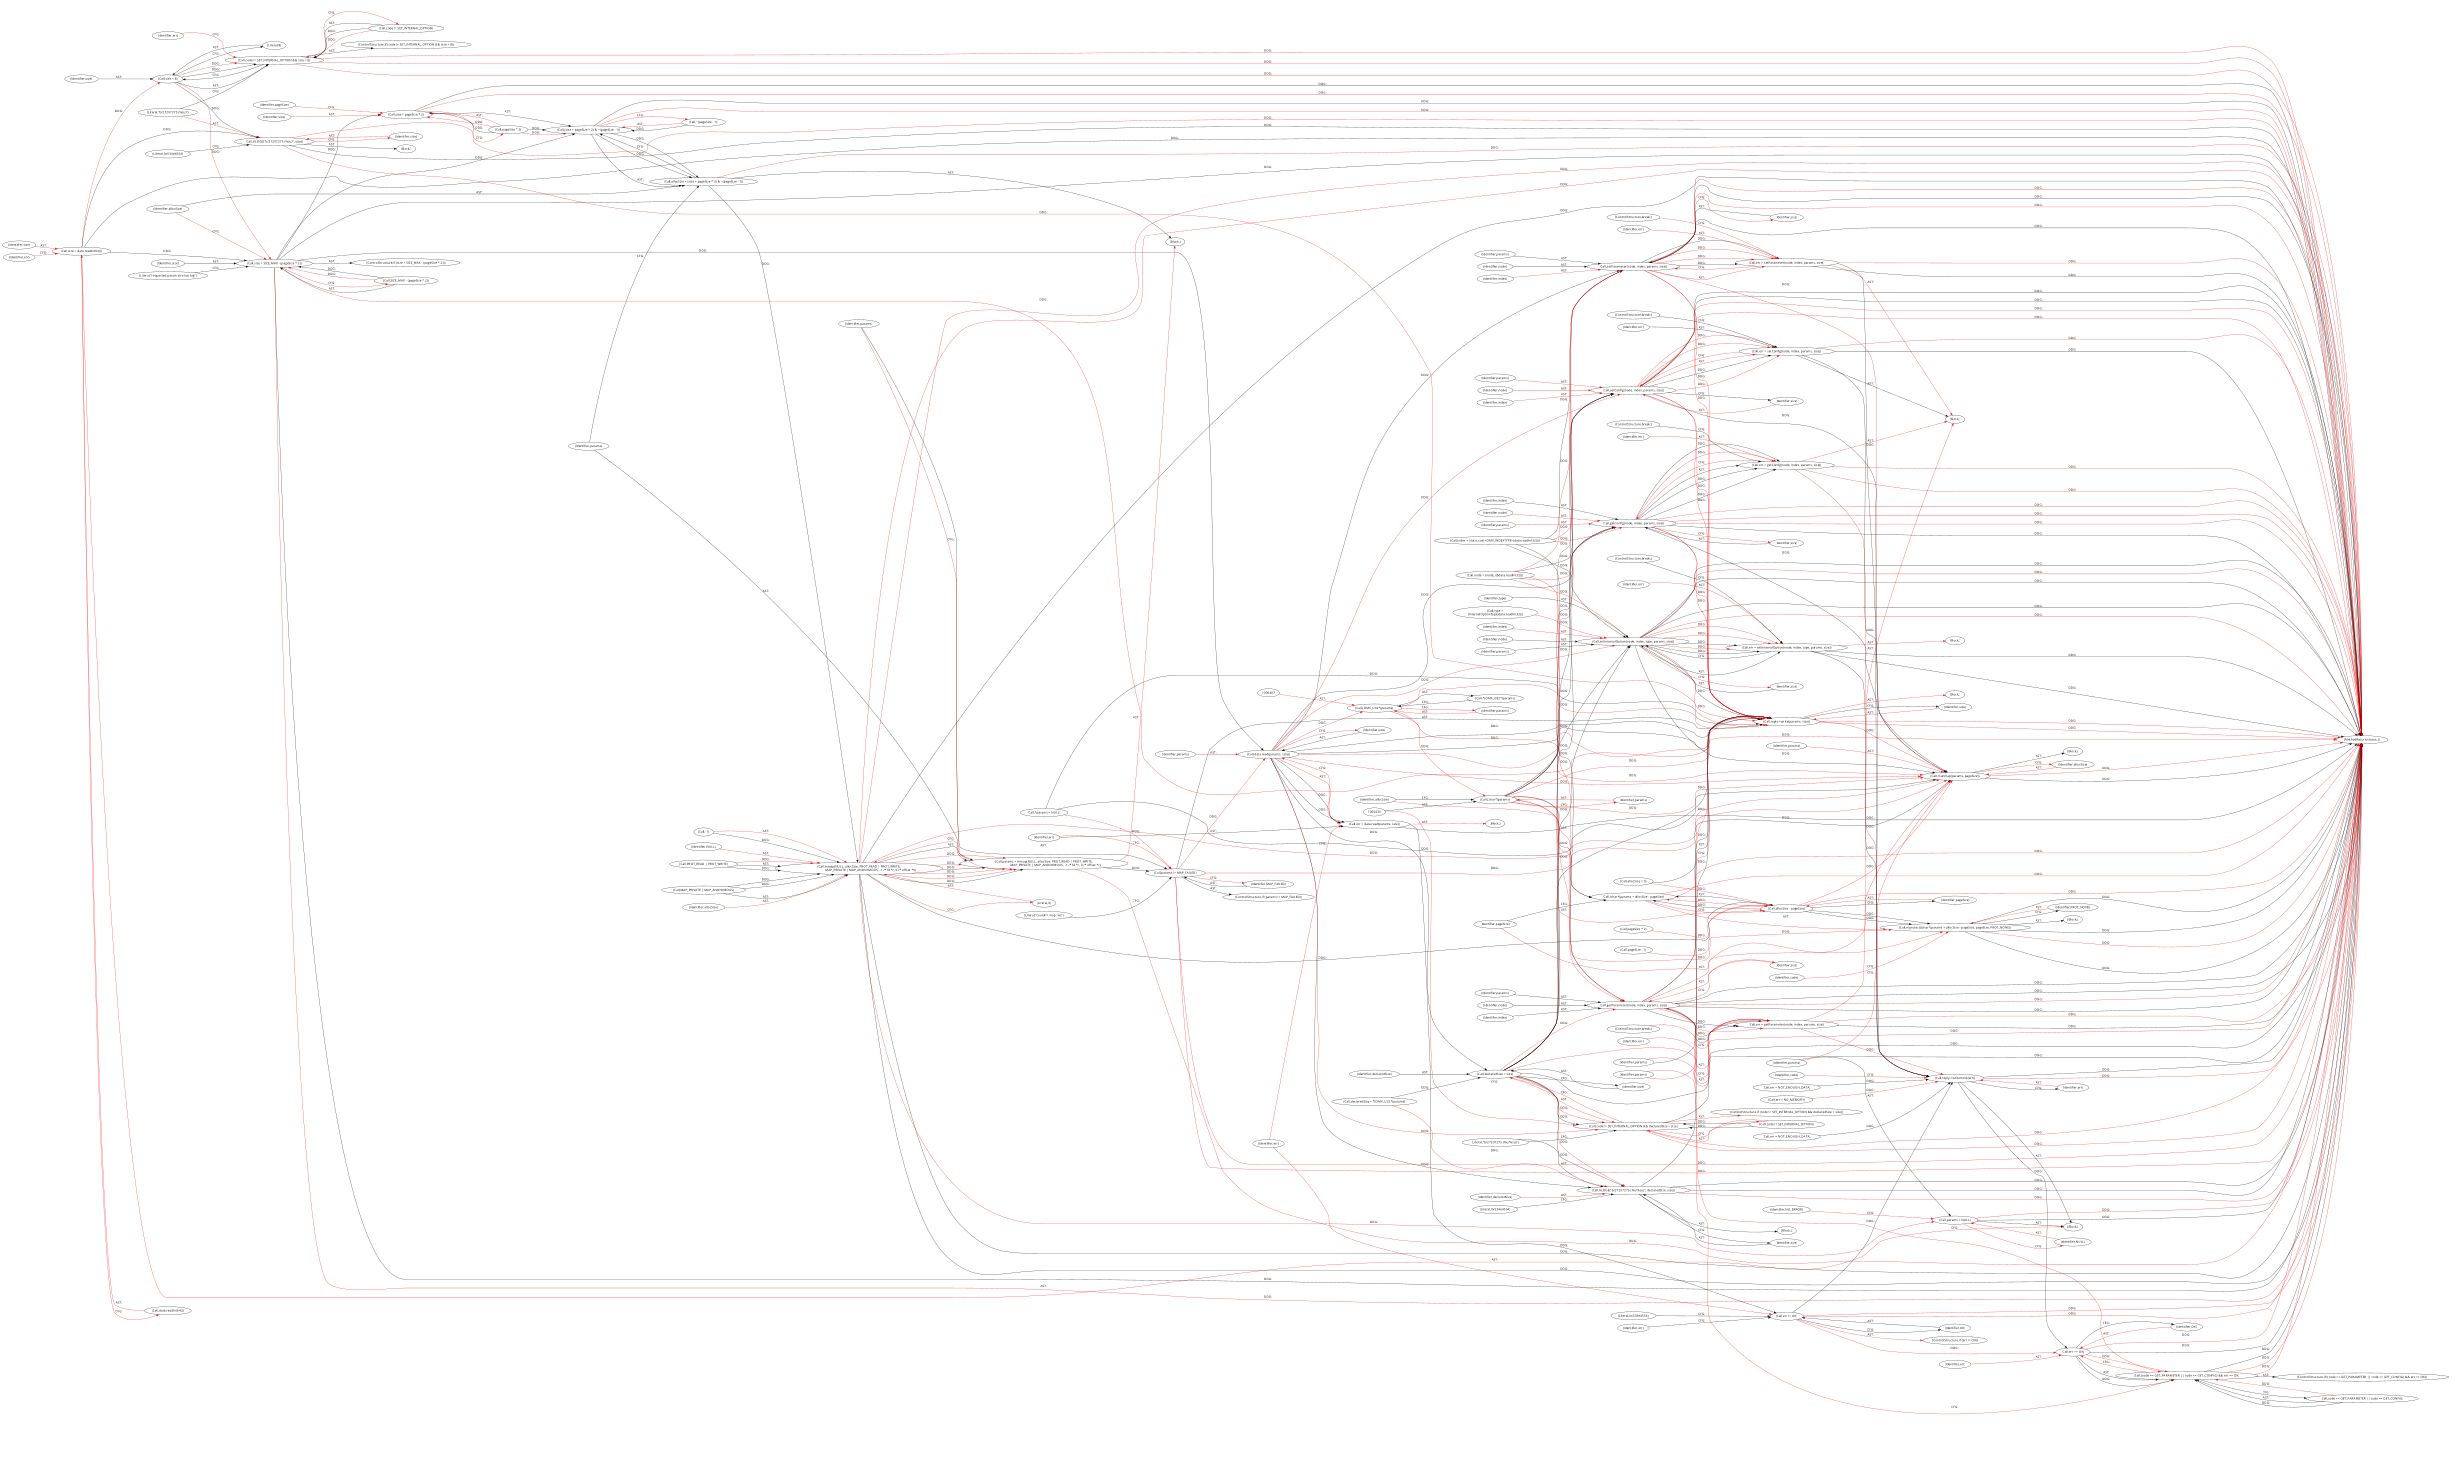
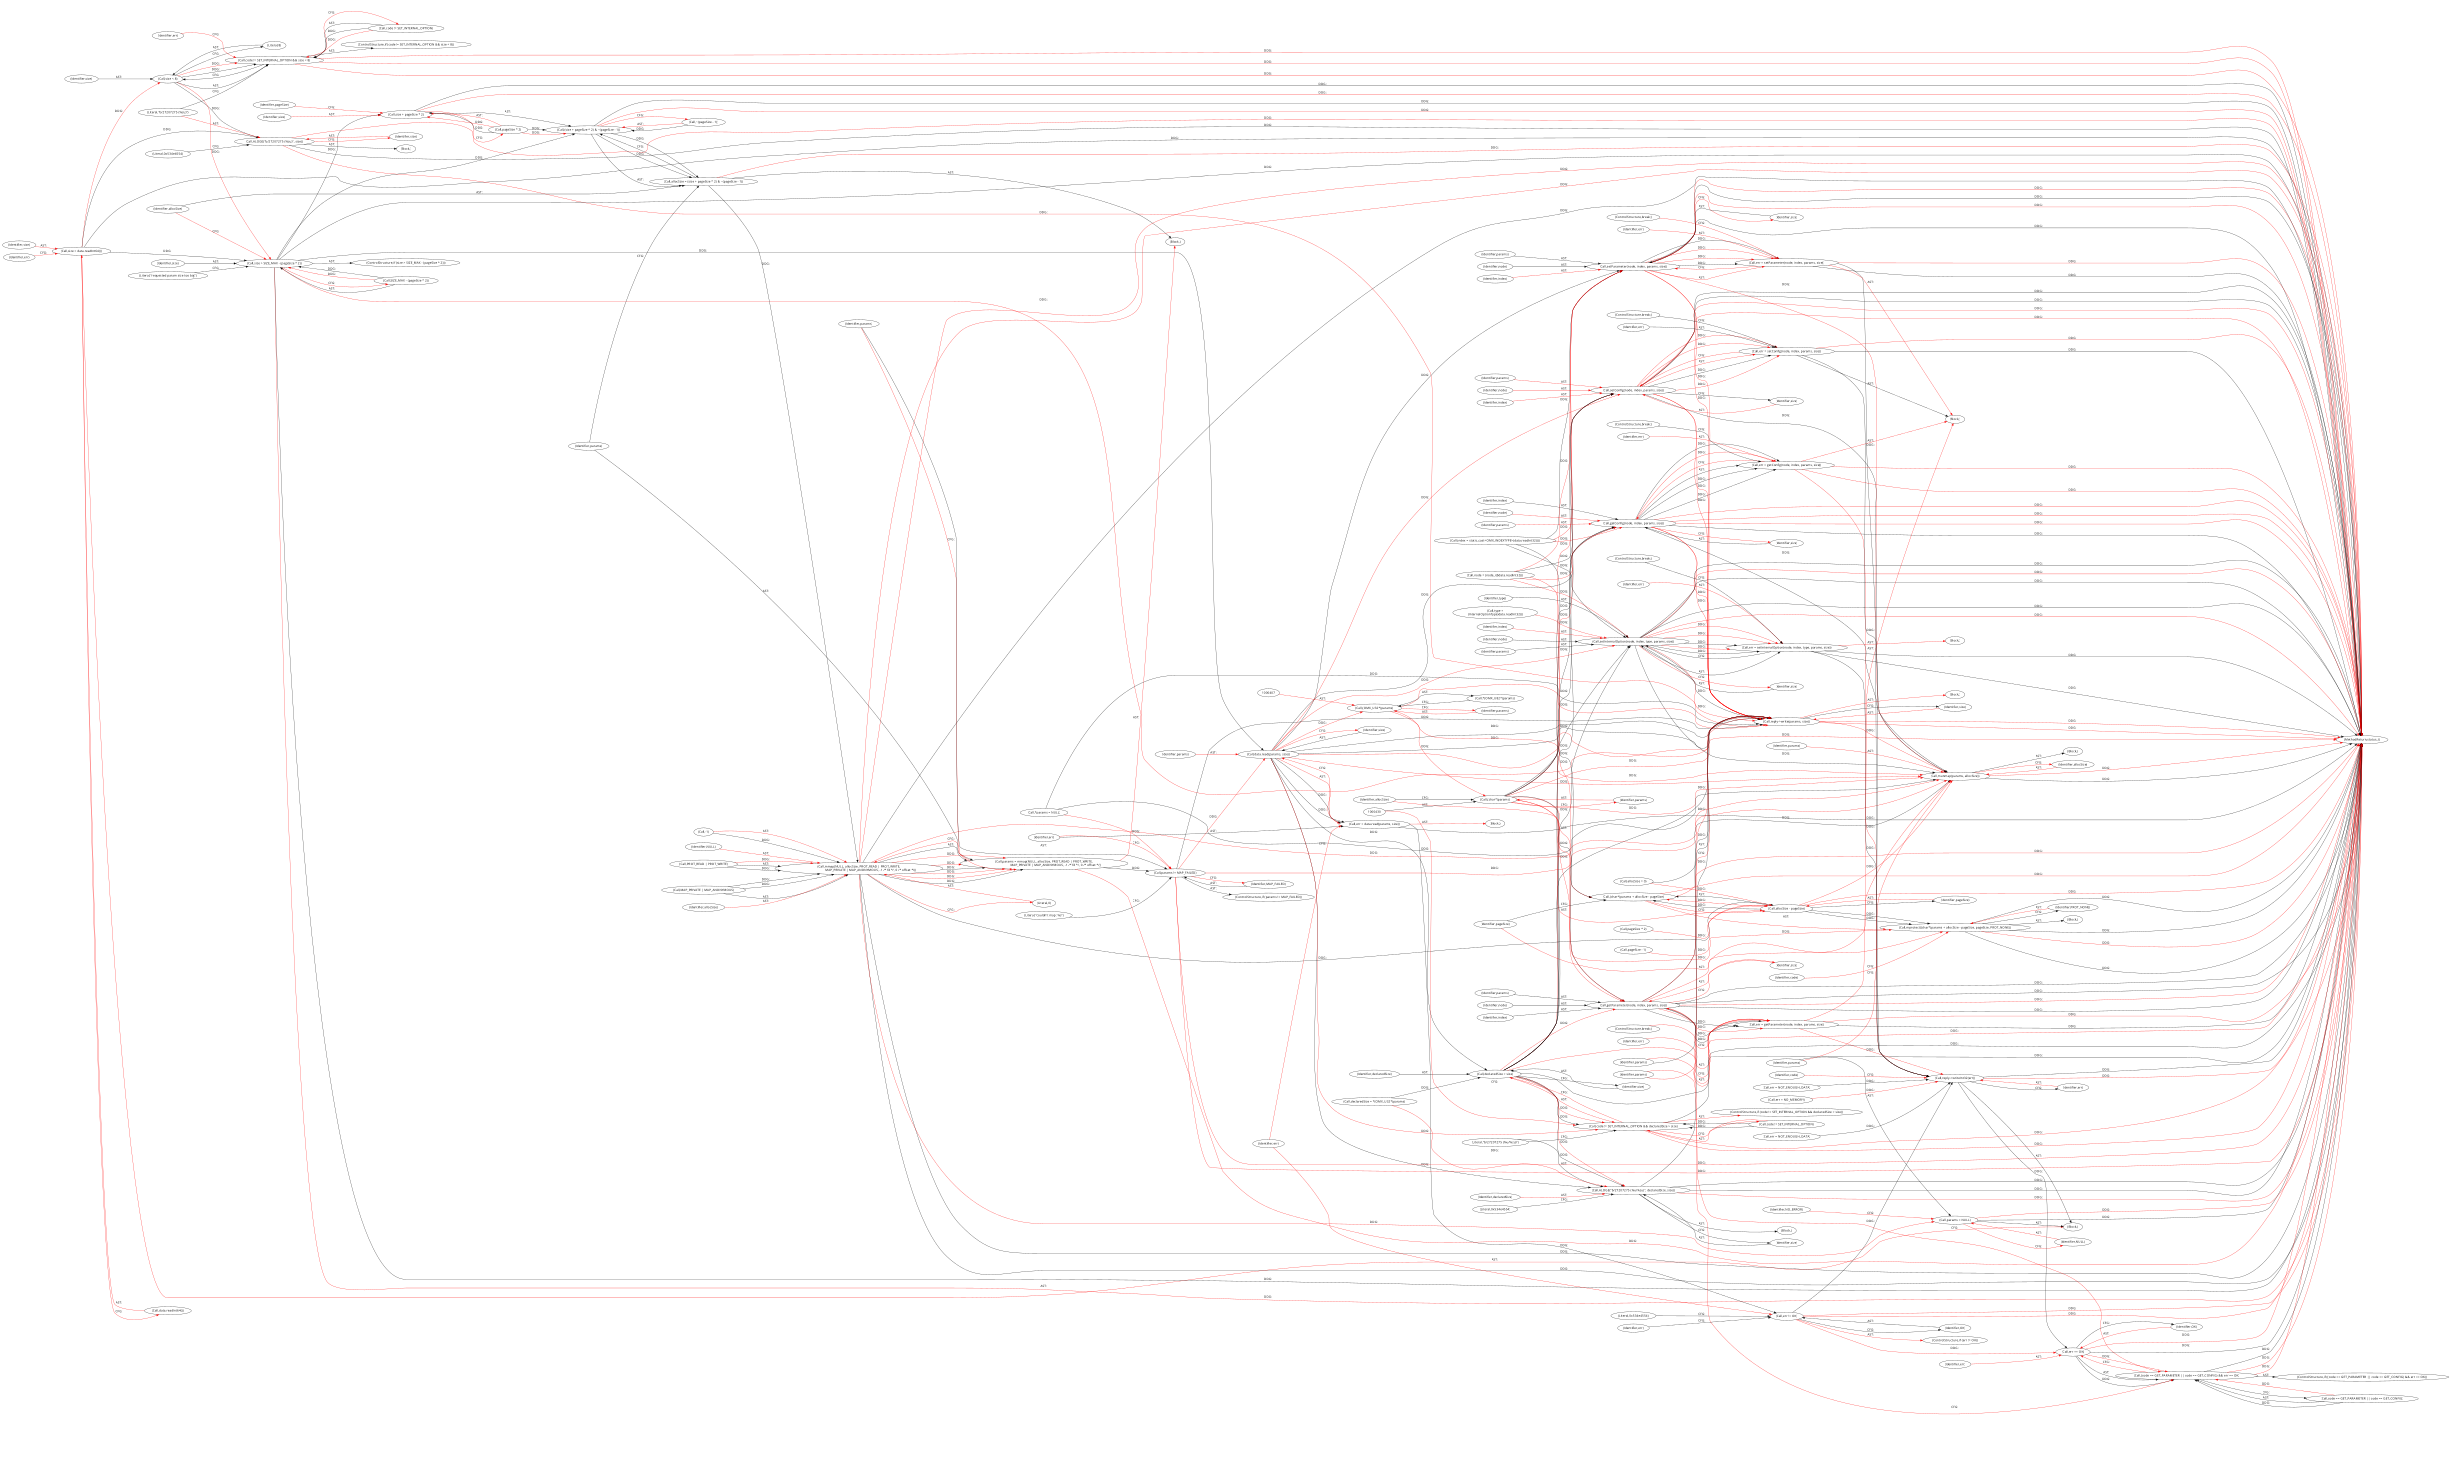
edge "(Call,params != MAP_FAILED)" -> "(Call,reply->write(params, size))": label "AST: " -> "DDG: "
node "(Call,munmap(params, pageSize))": label "(Call,munmap(params, pageSize))" -> "(Call,munmap(params, allocSize))"
